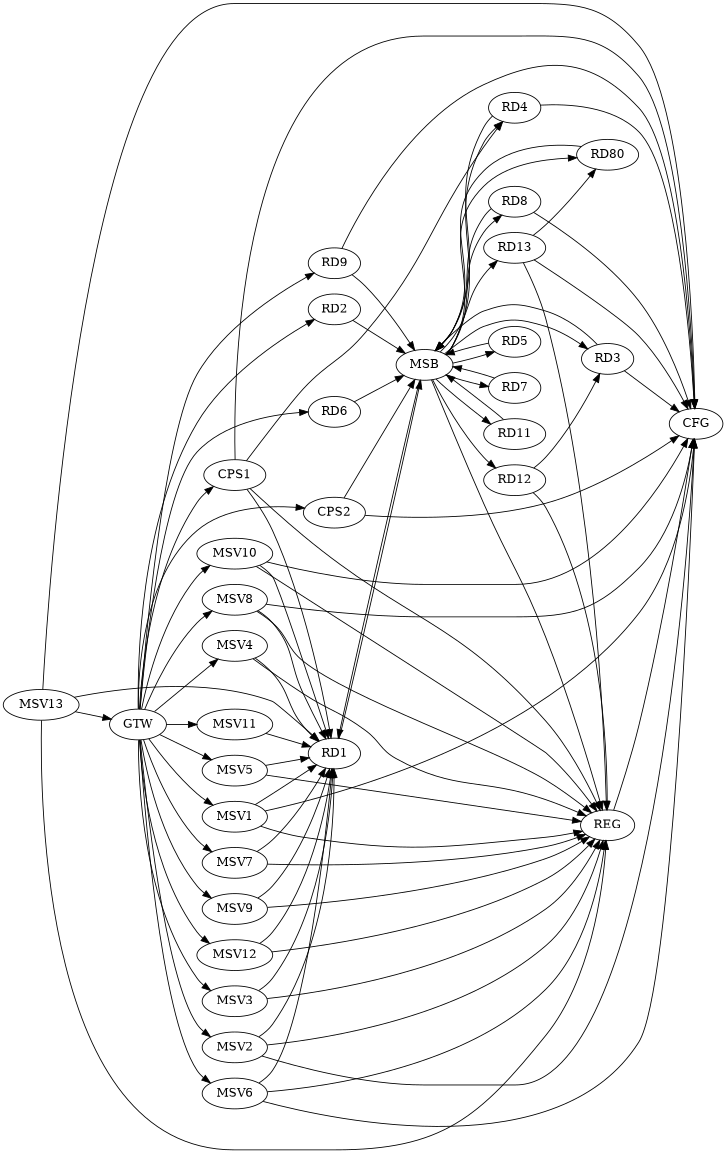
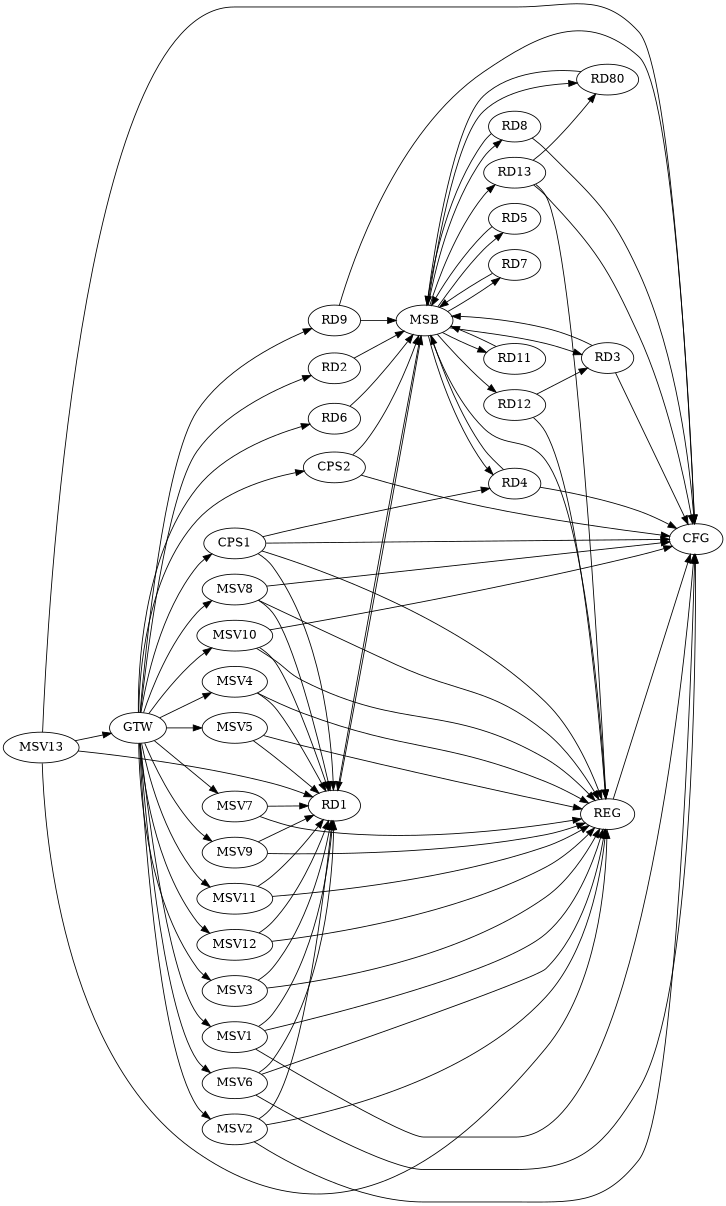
edge "MSV11" -> "REG": added
